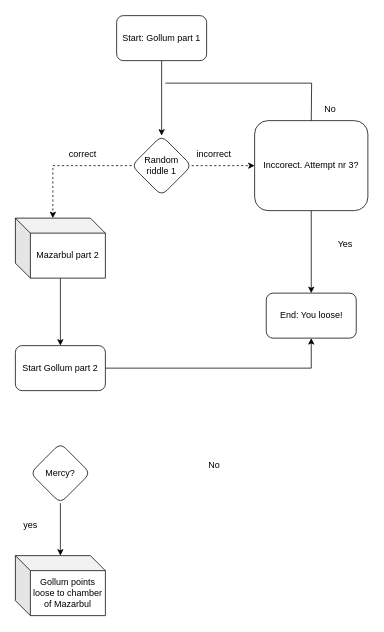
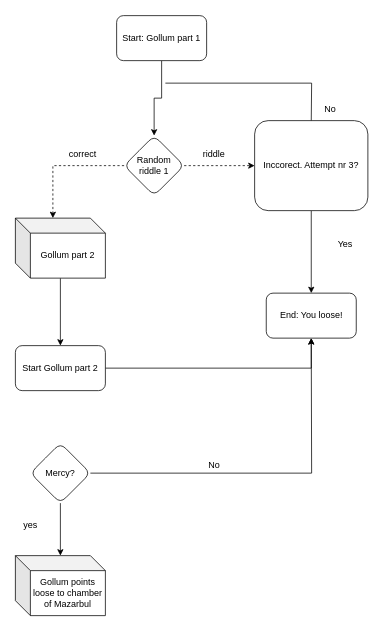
node "incorrect": label "incorrect" -> "riddle"
node "Random riddle 1": moved (162, 165) -> (154, 165)
node "Mazarbul part 2": label "Mazarbul part 2" -> "Gollum part 2"
edge "Mercy?" -> "End: You loose!": added
